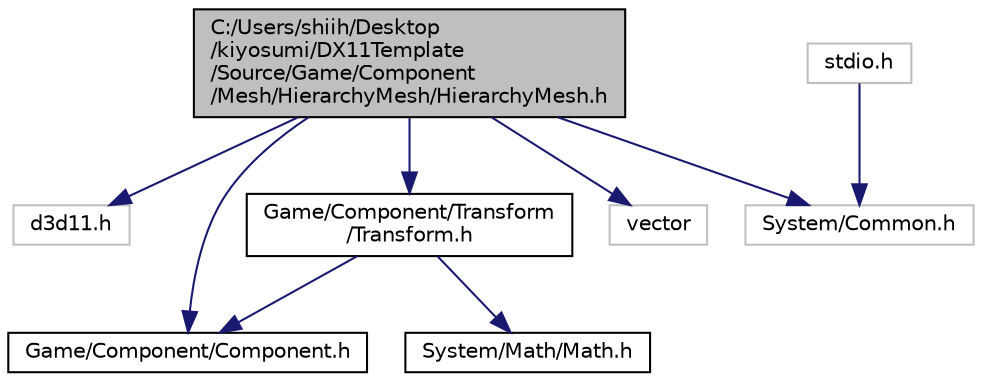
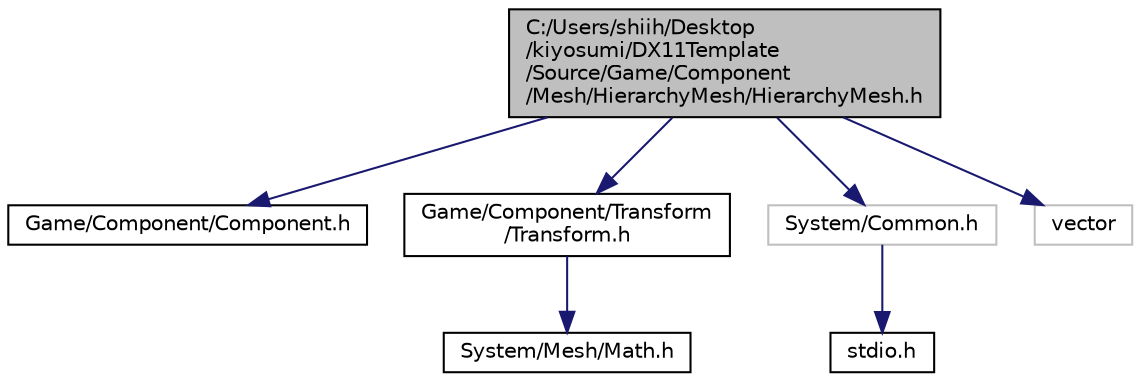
node "stdio.h": color grey75 -> black
edge "stdio.h" -> "System/Common.h": reversed
node "d3d11.h": removed
edge "Game/Component/Transform /Transform.h" -> "Game/Component/Component.h": removed
node "System/Math/Math.h": label "System/Math/Math.h" -> "System/Mesh/Math.h"
